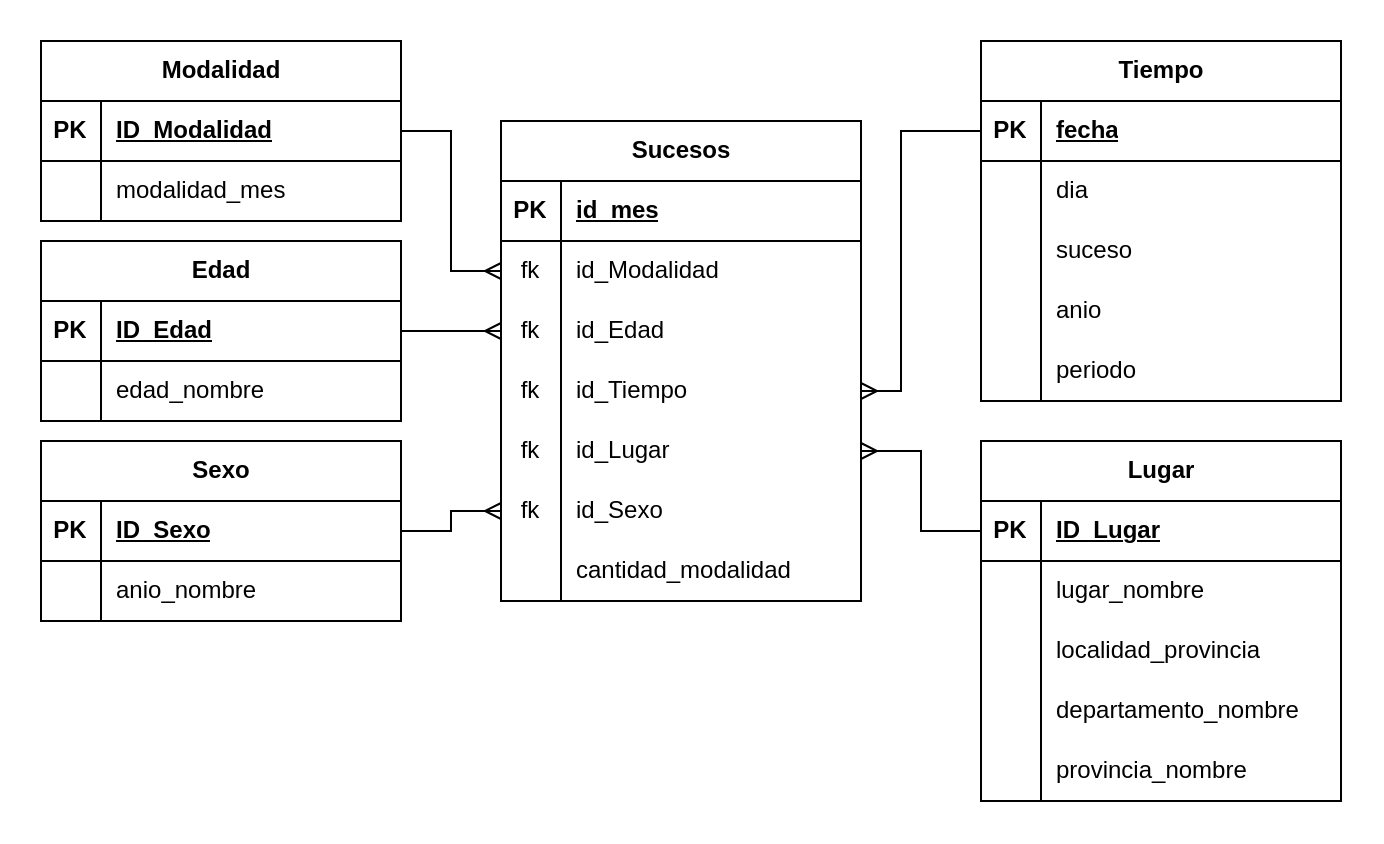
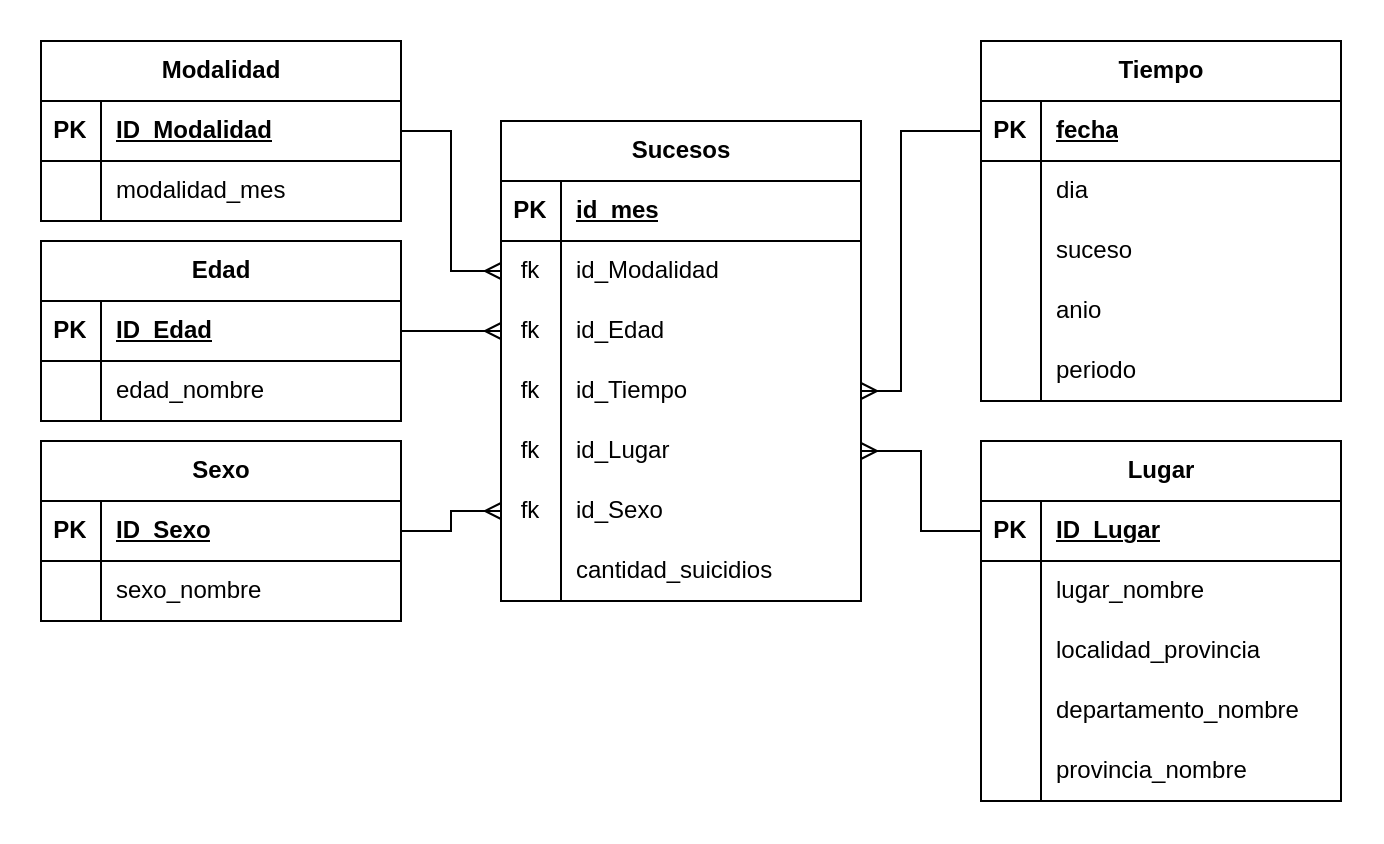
node "cantidad_modalidad": label "cantidad_modalidad" -> "cantidad_suicidios"
node "anio_nombre": label "anio_nombre" -> "sexo_nombre"
